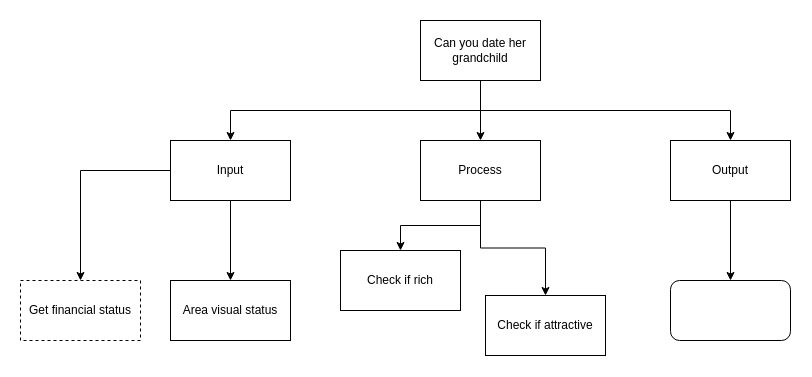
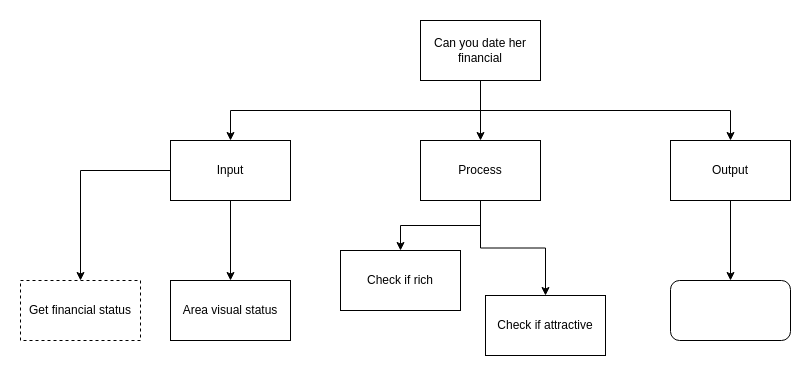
node "Can you date her grandchild": label "Can you date her grandchild" -> "Can you date her financial"
